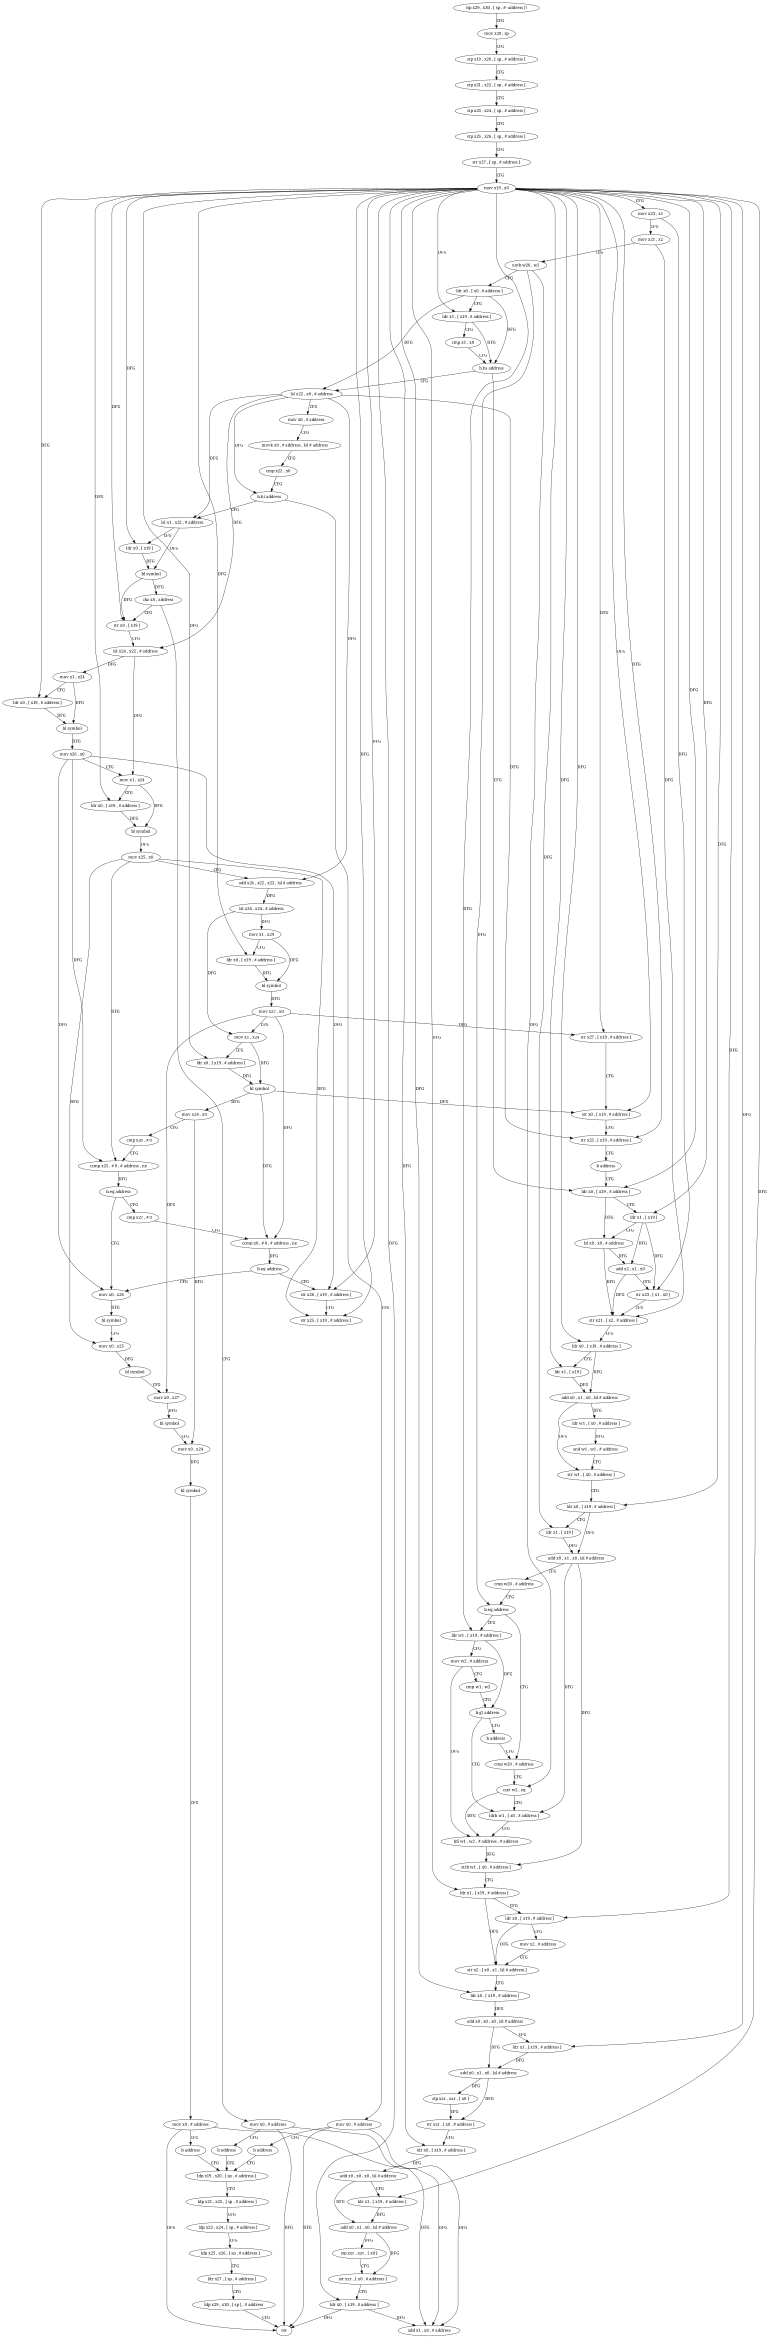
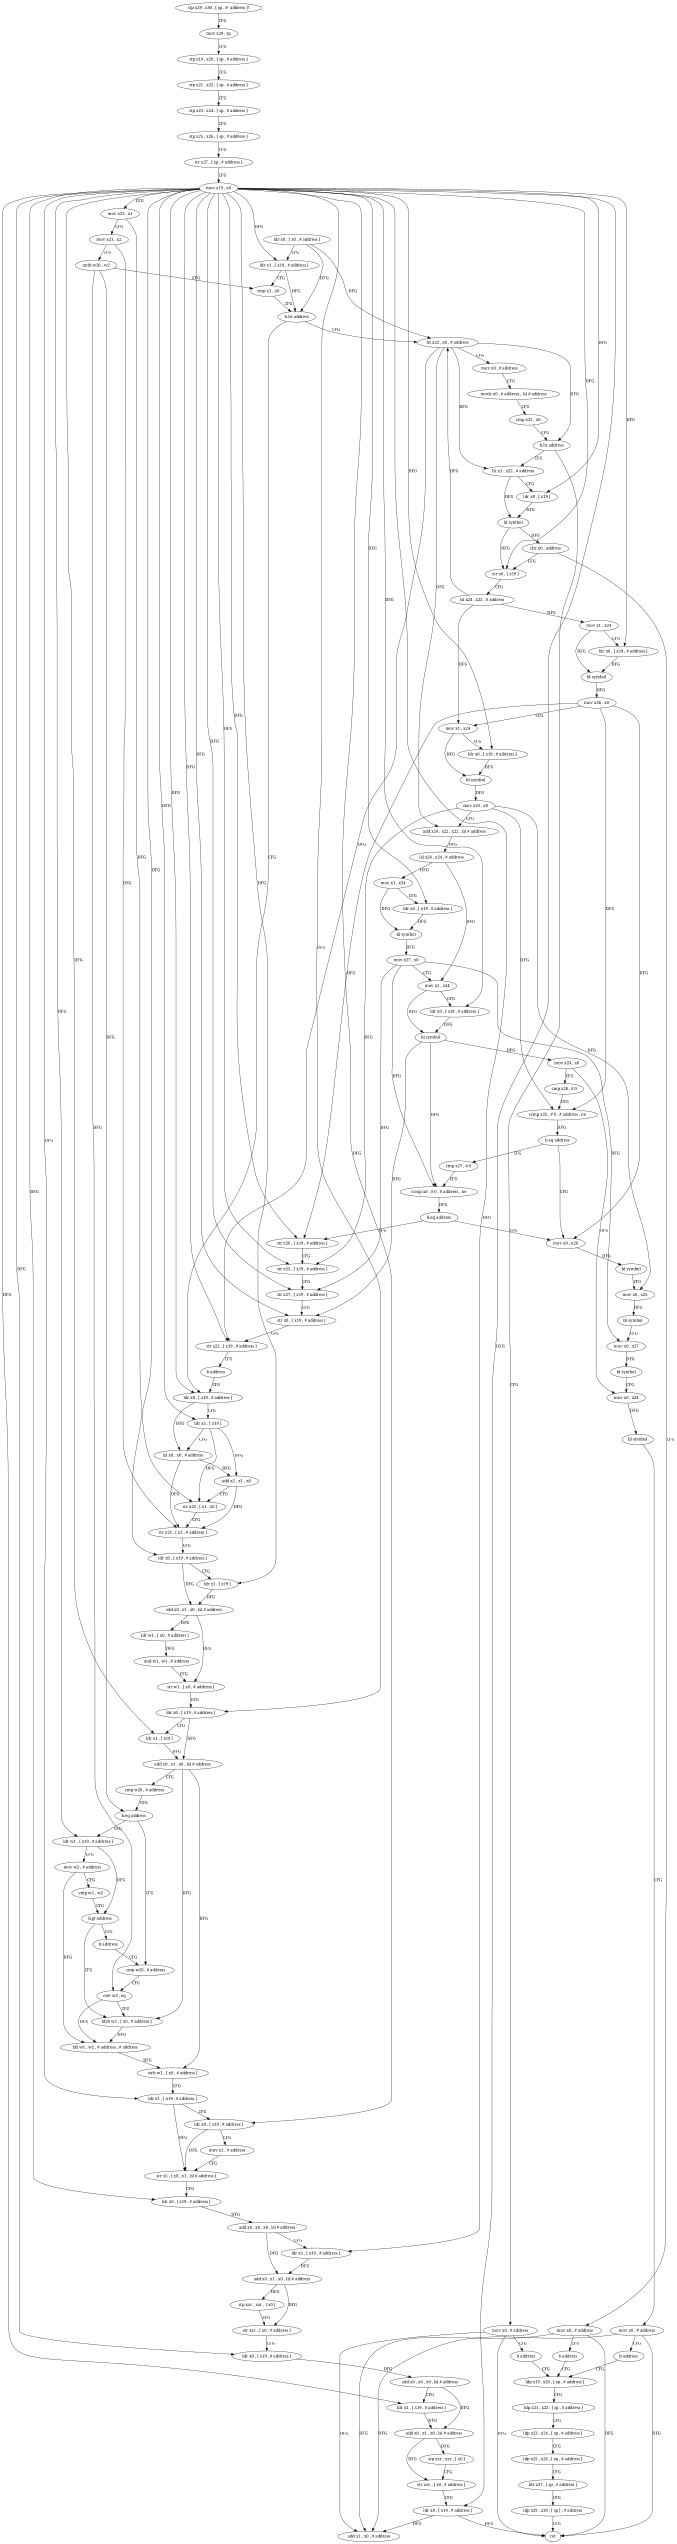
edge "uxtb w20 , w2" -> "ldr x0 , [ x0 , # address ]": now "uxtb w20 , w2" -> "cmp x1 , x0"
edge "lsl x22 , x0 , # address" -> "lsl x24 , x22 , # address": reversed
edge "str x25 , [ x19 , # address ]" -> "str x27 , [ x19 , # address ]": added, label "CFG"
edge "ldrb w1 , [ x0 , # address ]" -> "bfi w1 , w2 , # address , # address": label "CFG" -> "DFG"
